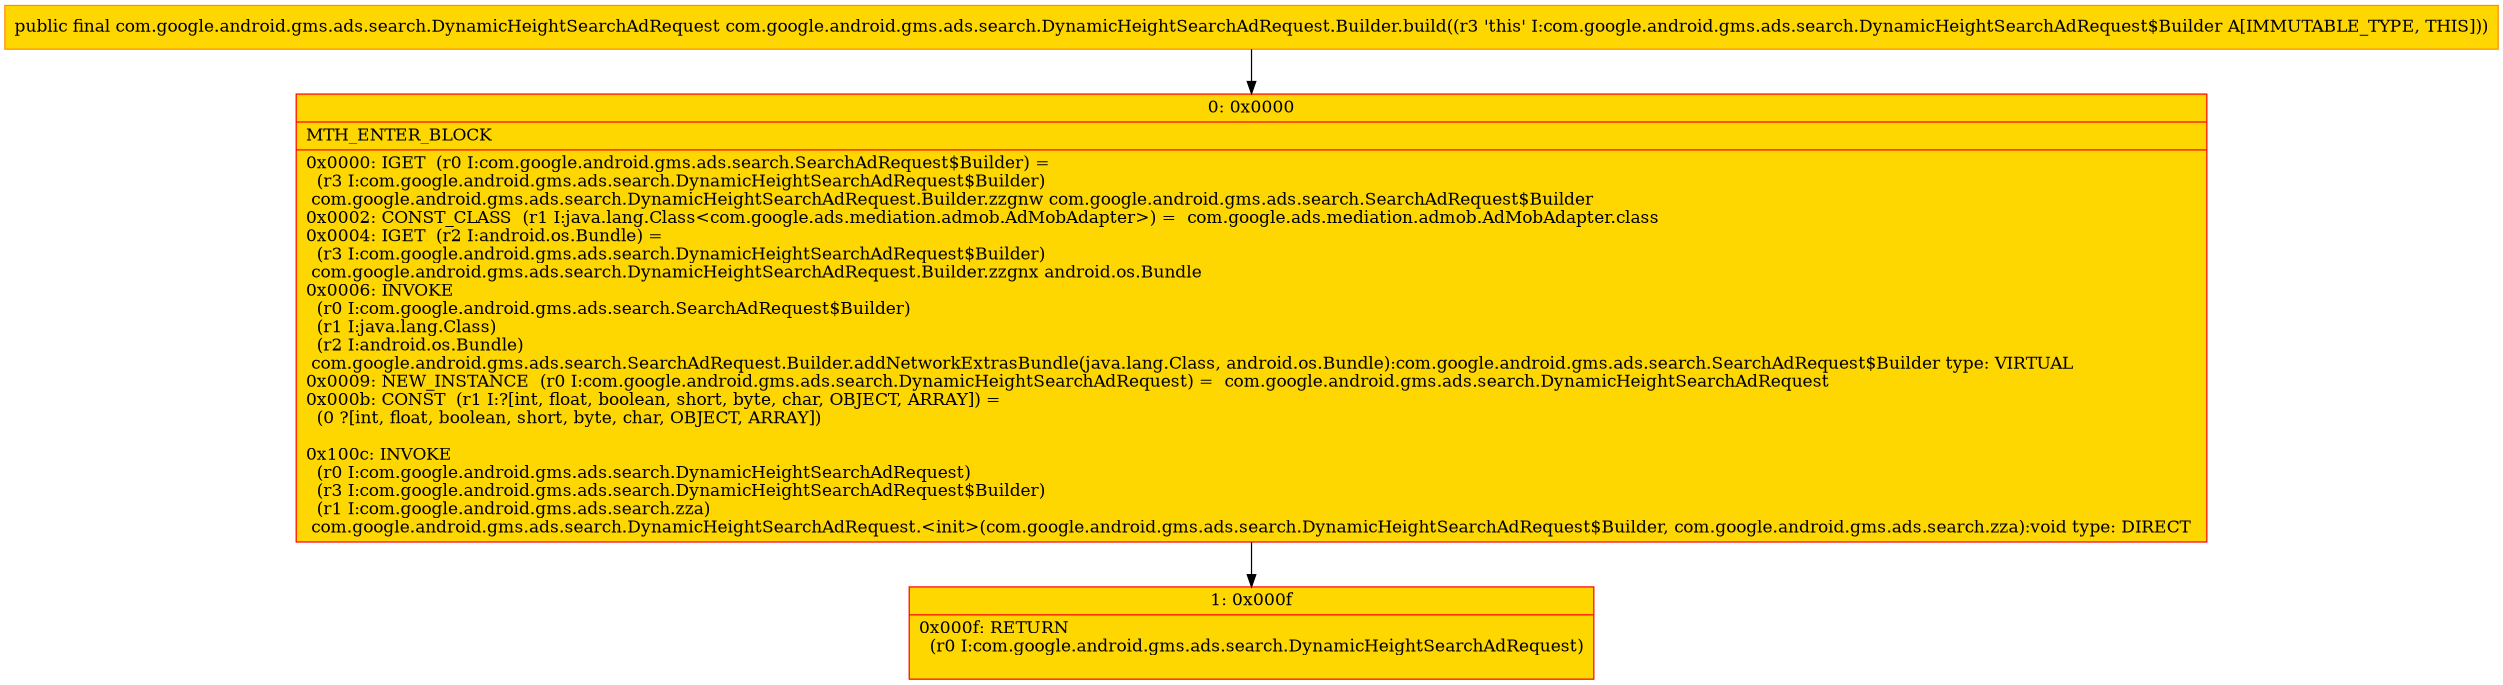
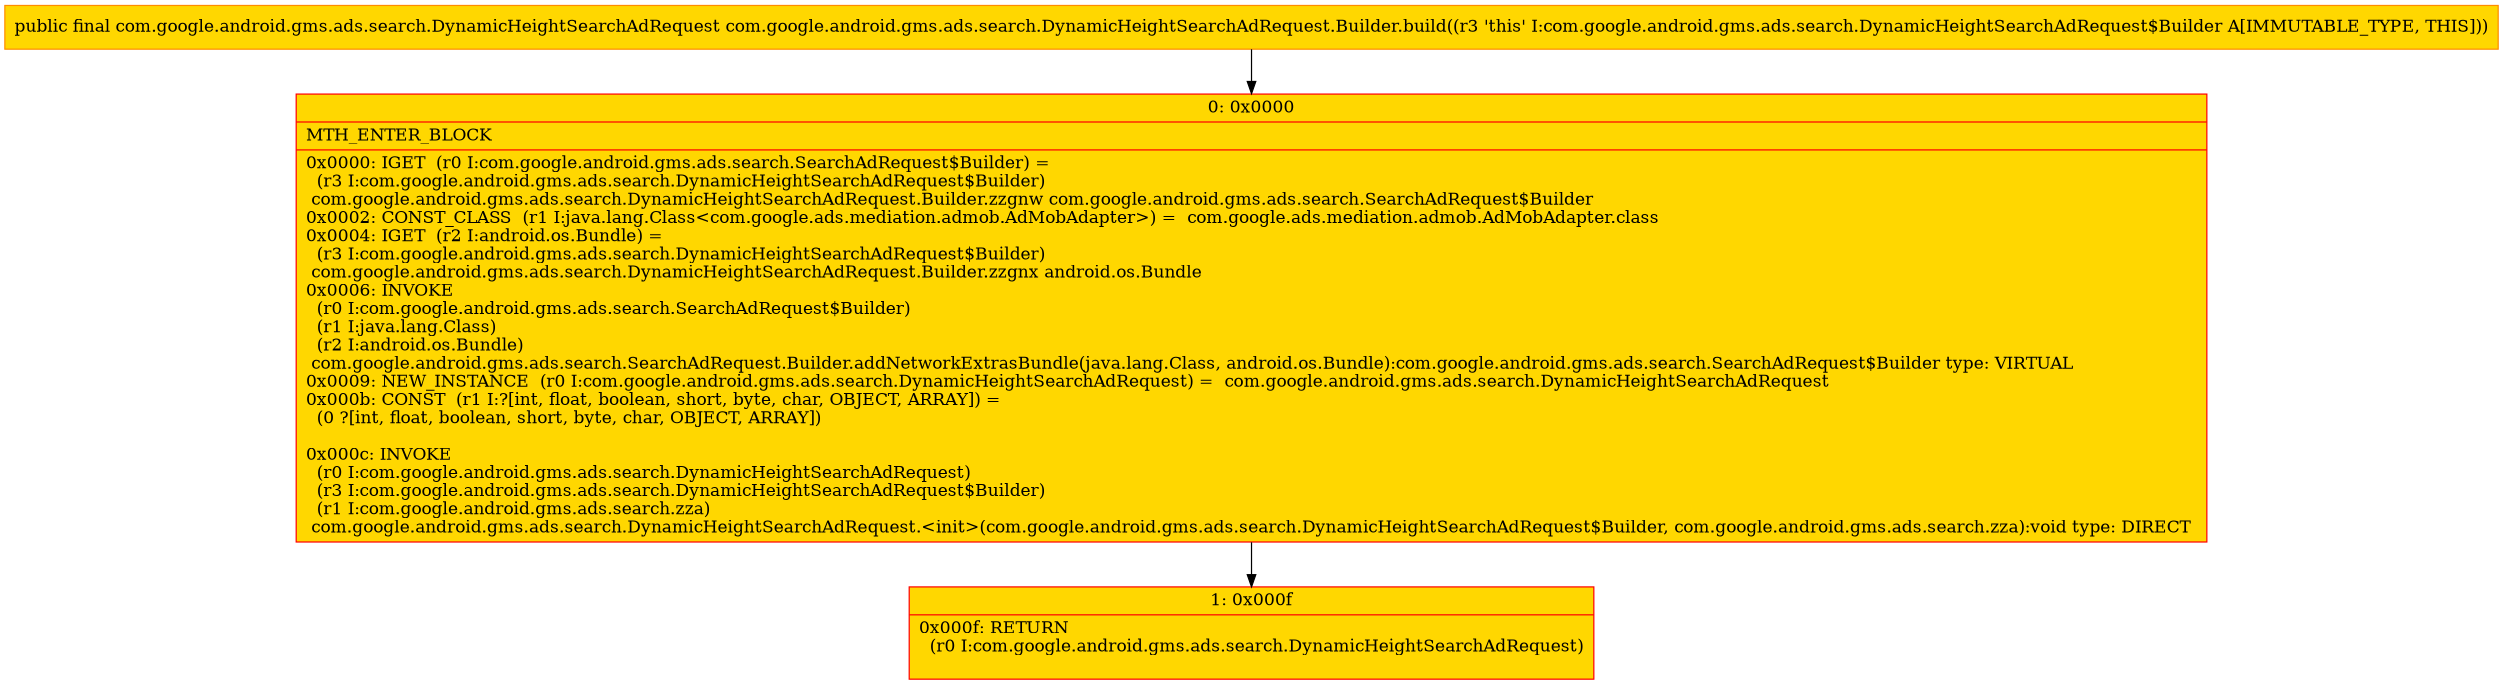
node "0: 0x0000": text "0x100c: INVOKE" -> "0x000c: INVOKE"
